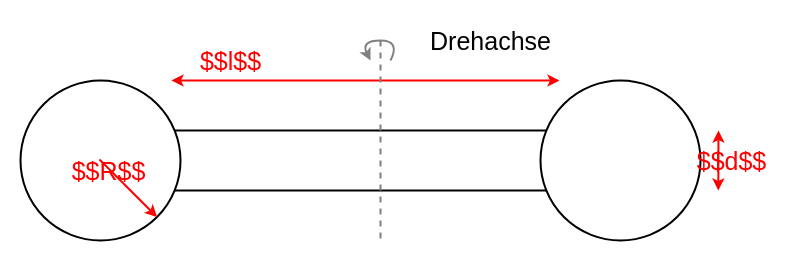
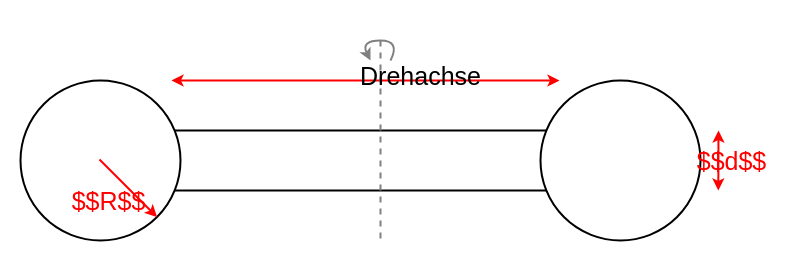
node "Drehachse": moved (491, 41) -> (421, 76)
node "$$l$$": removed
node "$$R$$": moved (109, 171) -> (109, 201)
